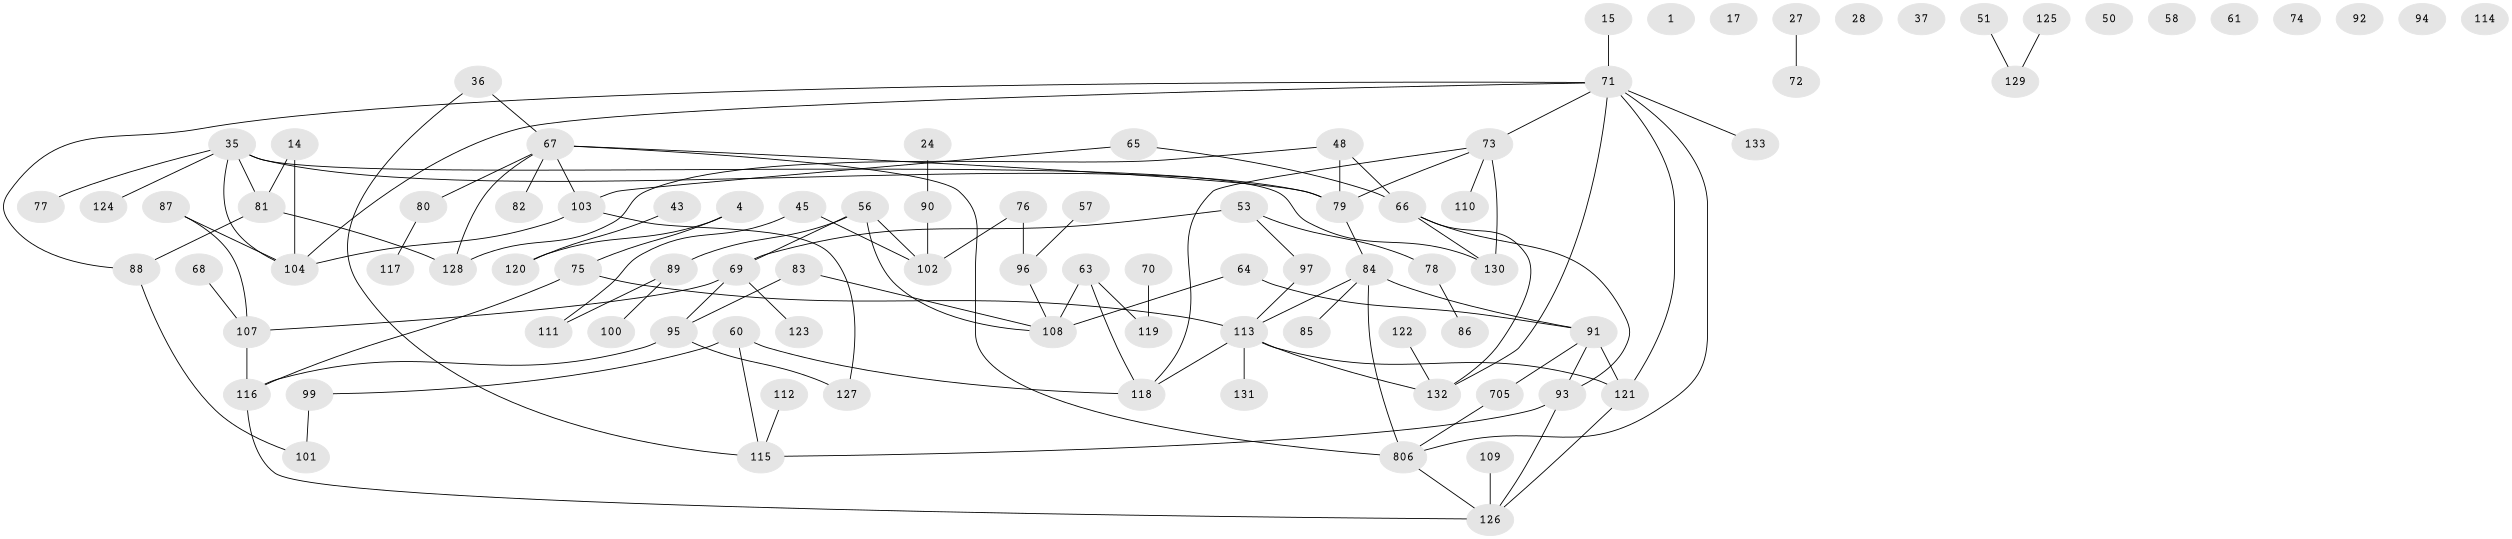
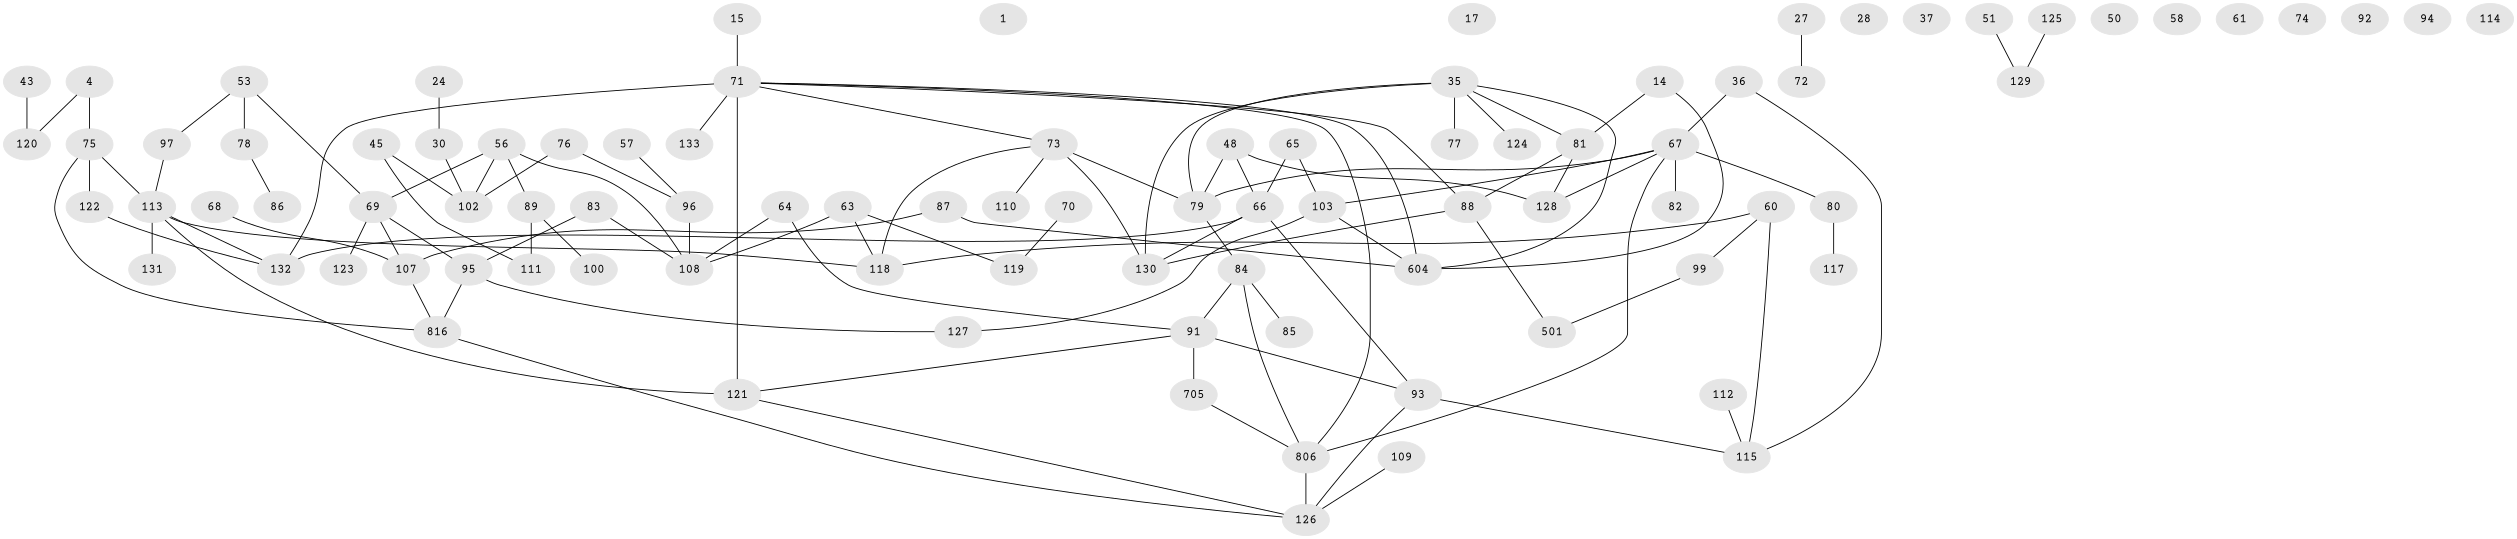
edge "75" -- "122": added
node "90": label "90" -> "30"
edge "88" -- "130": added
node "104": label "104" -> "604"
edge "84" -- "113": removed
node "116": label "116" -> "816"
node "101": label "101" -> "501"
